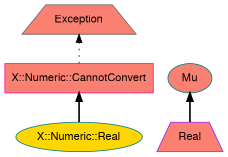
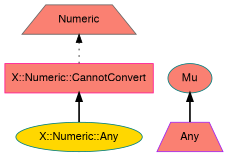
node "Exception": label "Exception" -> "Numeric"
node "X::Numeric::Real": label "X::Numeric::Real" -> "X::Numeric::Any"
node "Real": label "Real" -> "Any"
